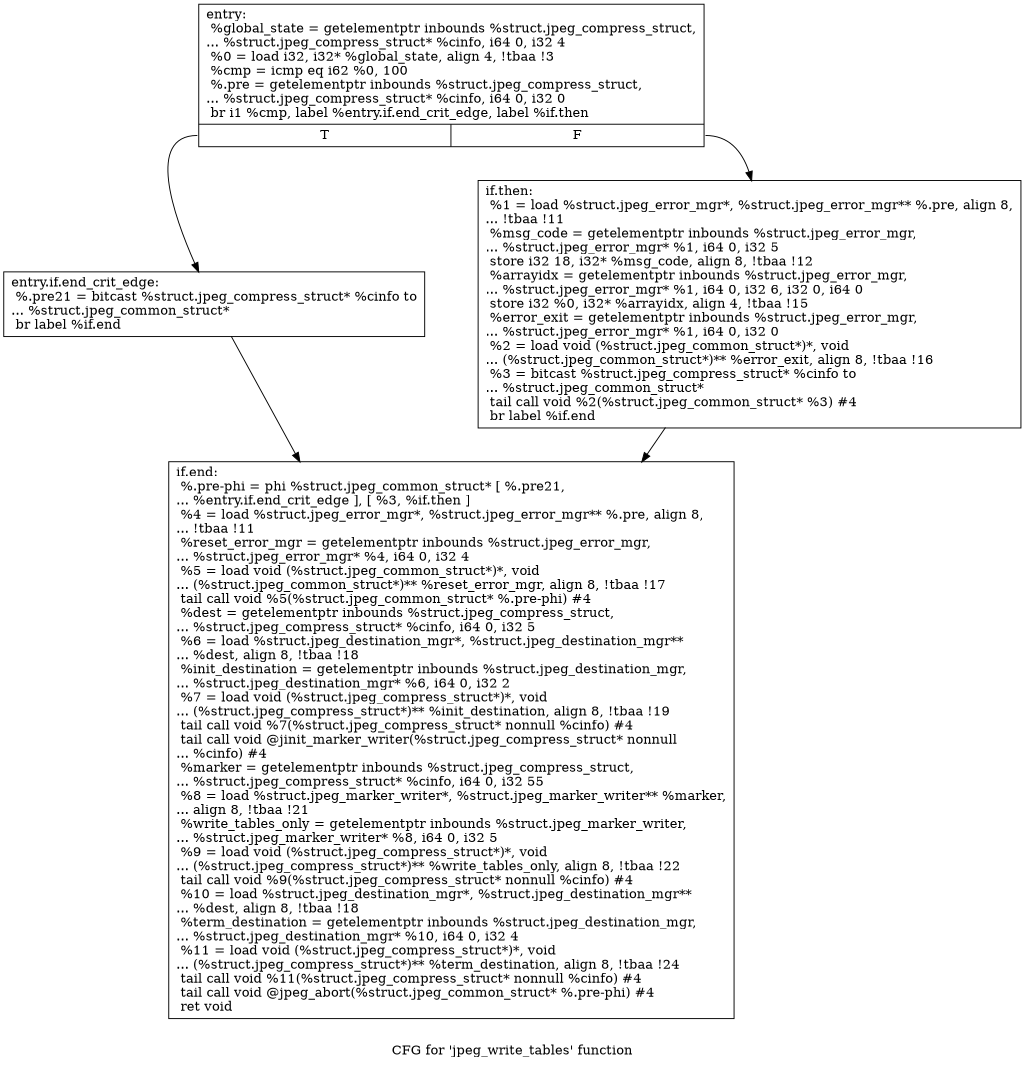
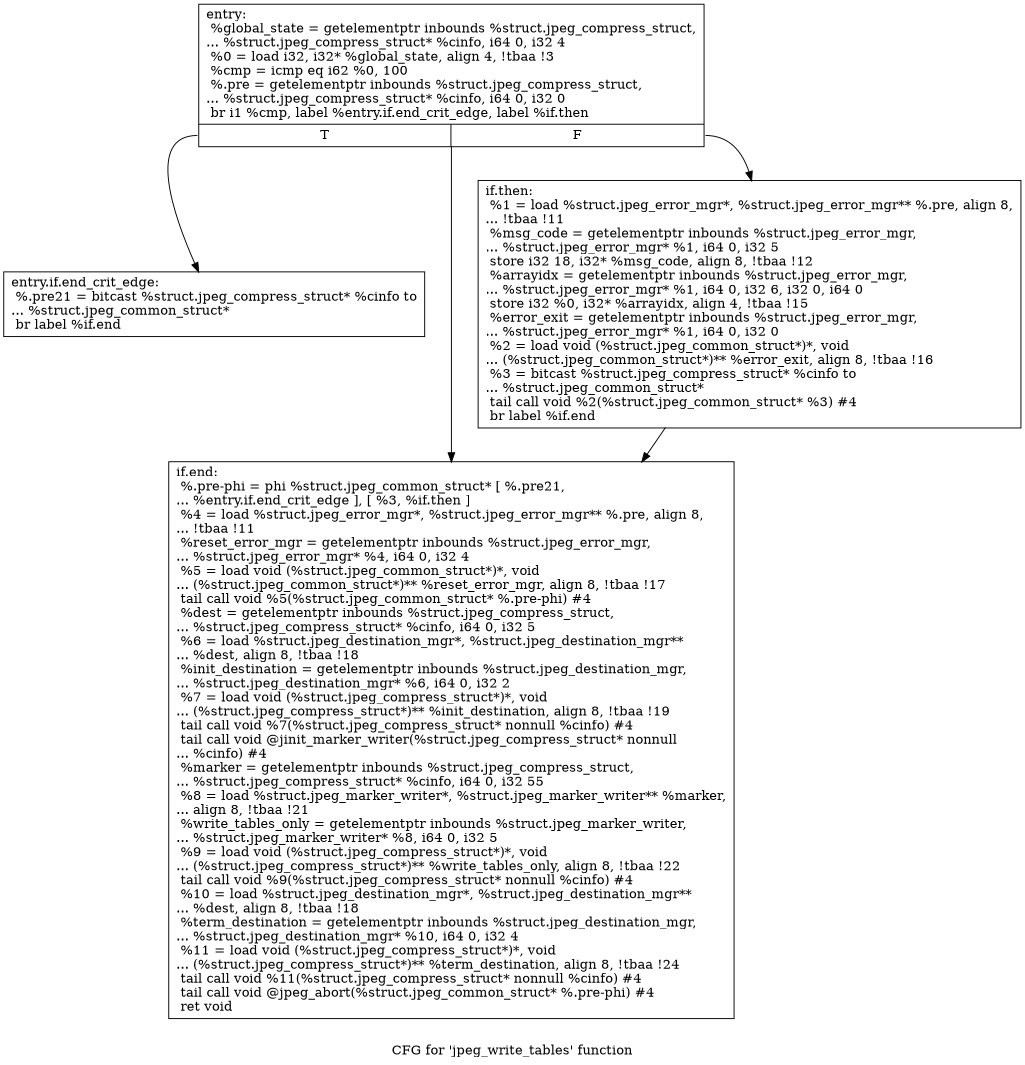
edge "entry.if.end_crit_edge:" -> "if.end:": now "entry:" -> "if.end:"
